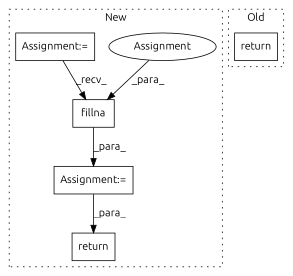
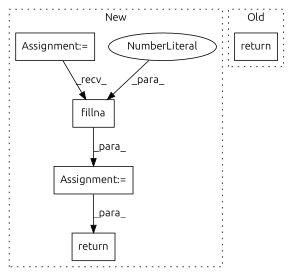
node "Assignment": label "Assignment" -> "NumberLiteral"
